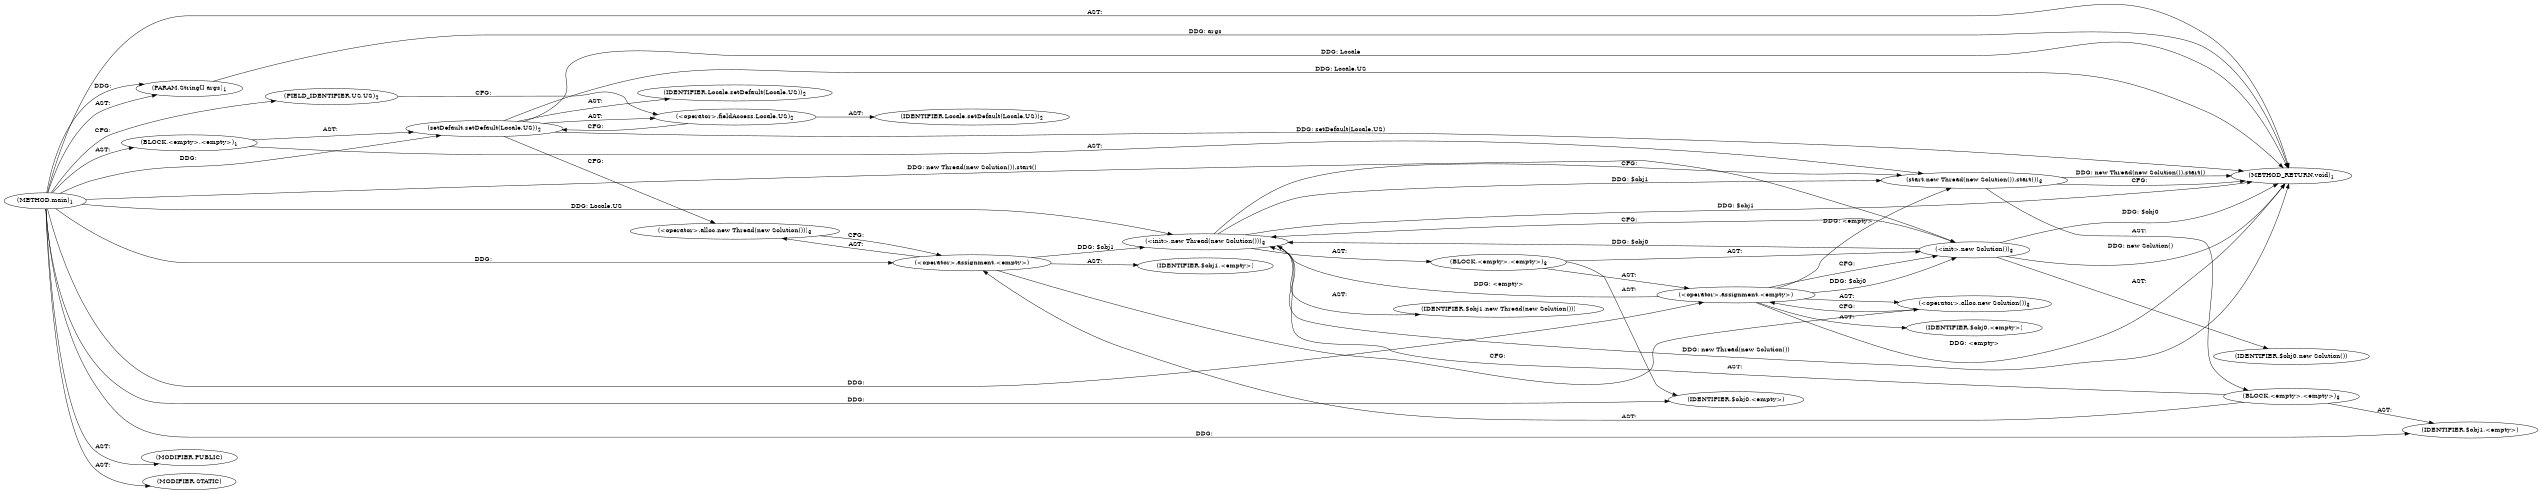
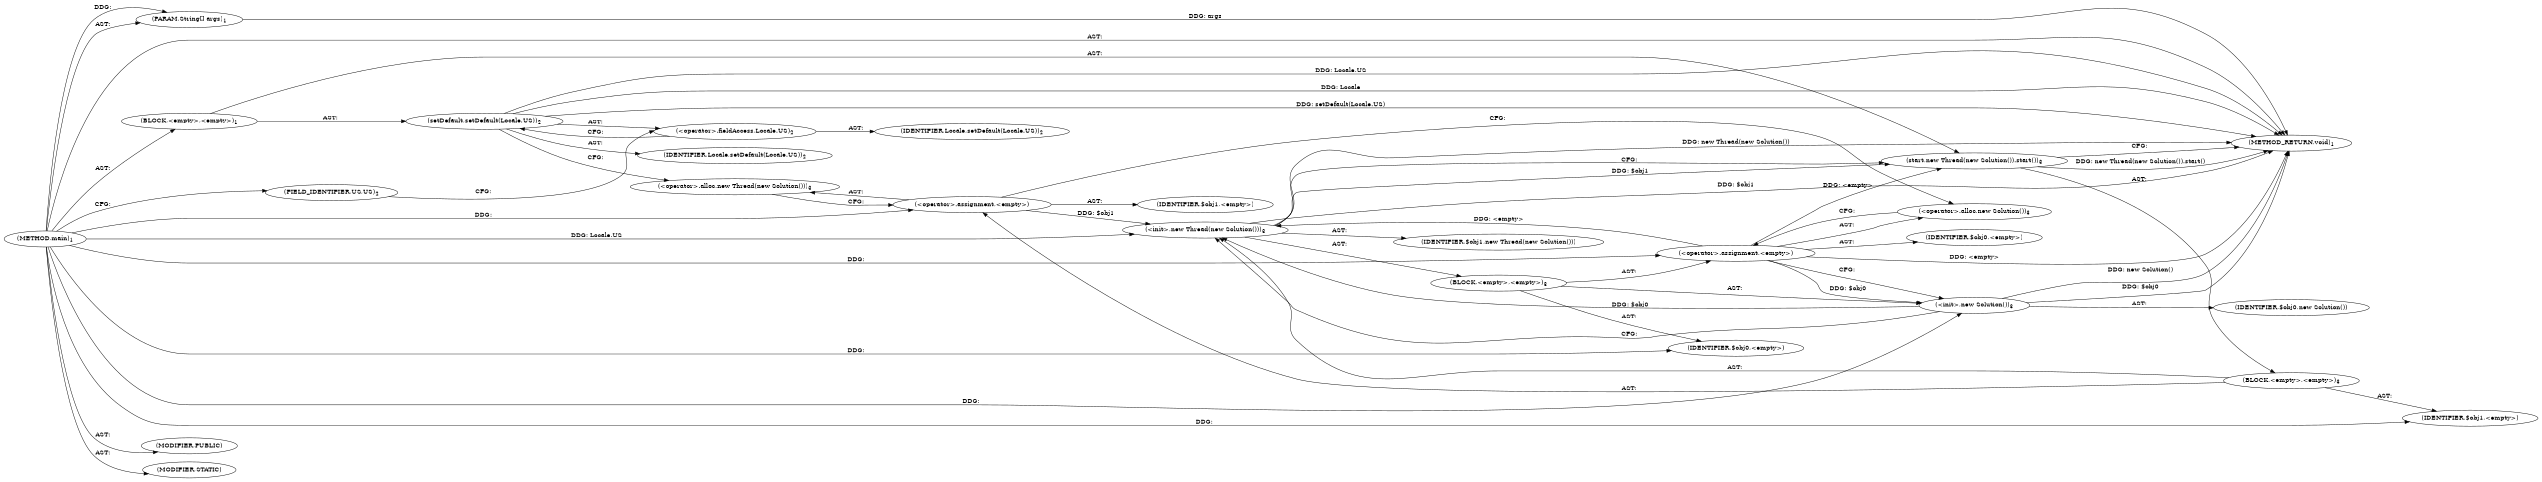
edge "(METHOD,main)" -> "(setDefault,setDefault(Locale.US))": removed, label "DDG:"
edge "(METHOD,main)" -> "(<init>,new Solution())": label "DDG: new Thread(new Solution()).start()" -> "DDG: "
